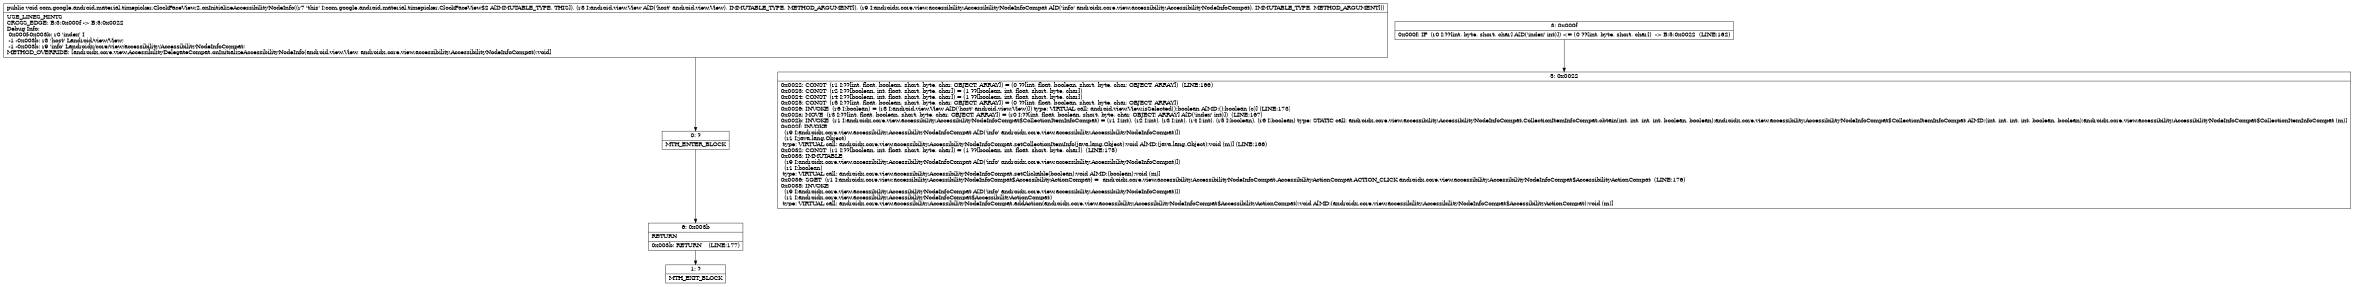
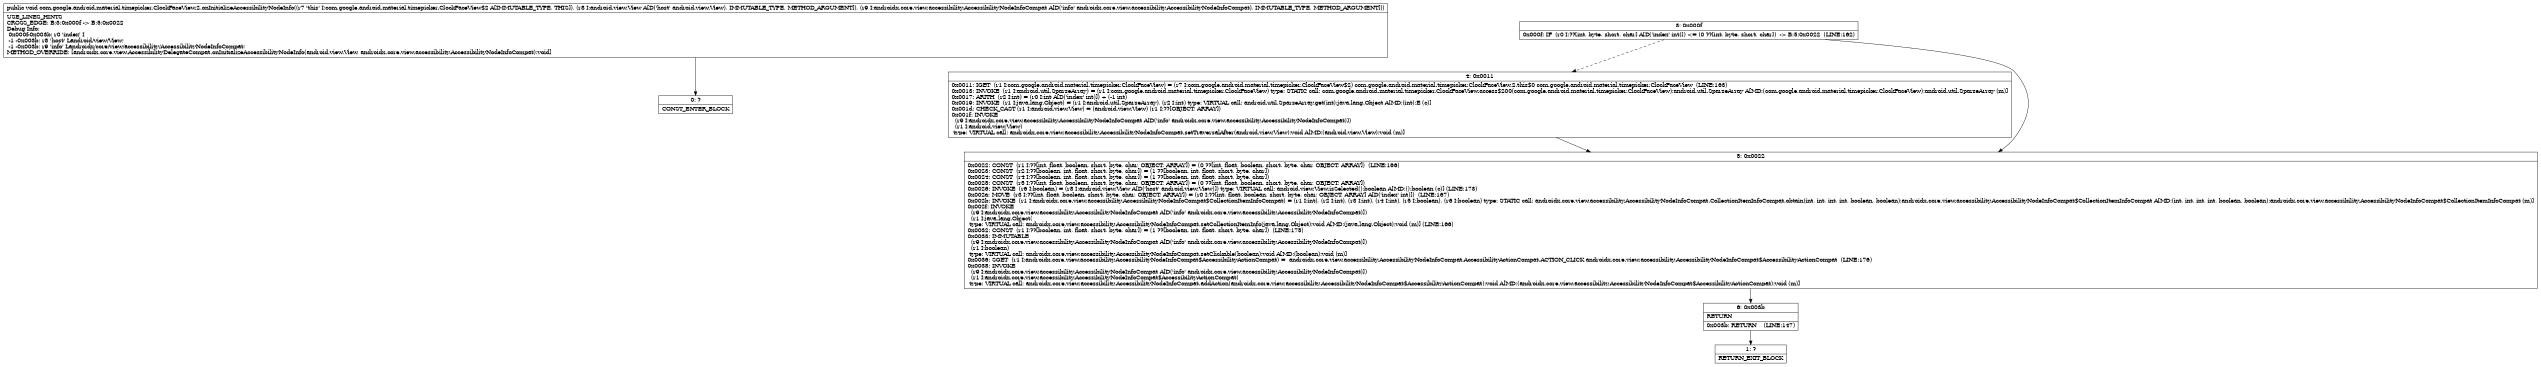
node "4: 0x0011": added
node "0: ?": text "MTH_ENTER_BLOCK" -> "CONST_ENTER_BLOCK"
edge "0: ?" -> "6: 0x003b": now "5: 0x0022" -> "6: 0x003b"
node "6: 0x003b": text "0x003b: RETURN    (LINE:177)" -> "0x003b: RETURN    (LINE:147)"
node "1: ?": text "MTH_EXIT_BLOCK" -> "RETURN_EXIT_BLOCK"
